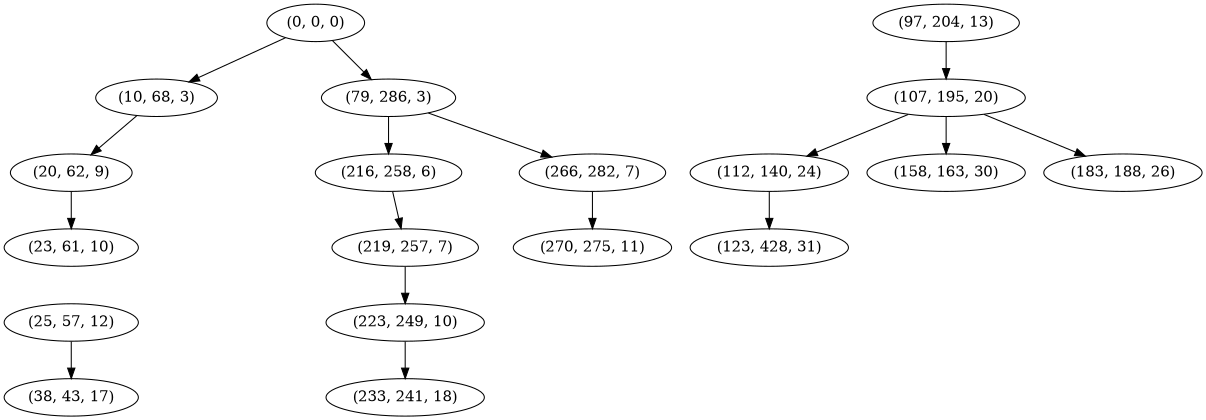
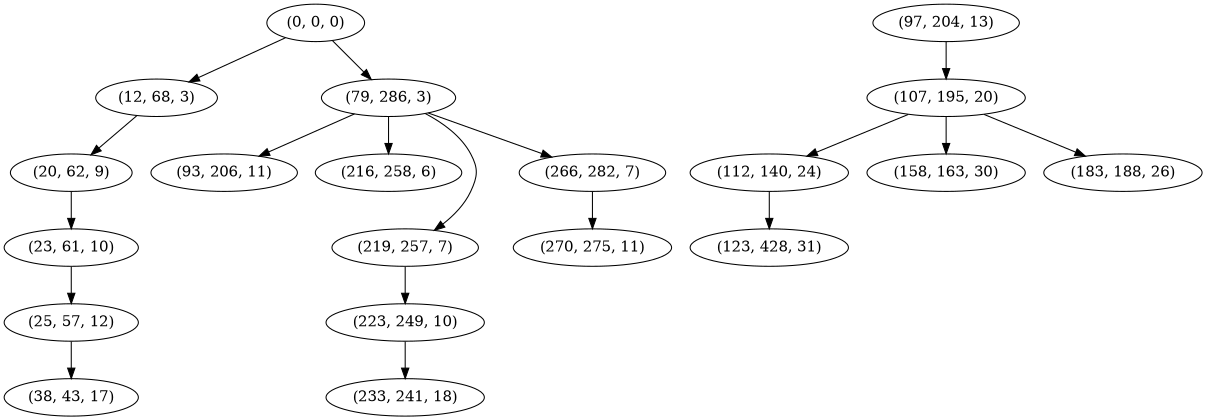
node "(10, 68, 3)": label "(10, 68, 3)" -> "(12, 68, 3)"
node "(93, 206, 11)": added
edge "(216, 258, 6)" -> "(219, 257, 7)": now "(79, 286, 3)" -> "(219, 257, 7)"
edge "(23, 61, 10)" -> "(25, 57, 12)": added
